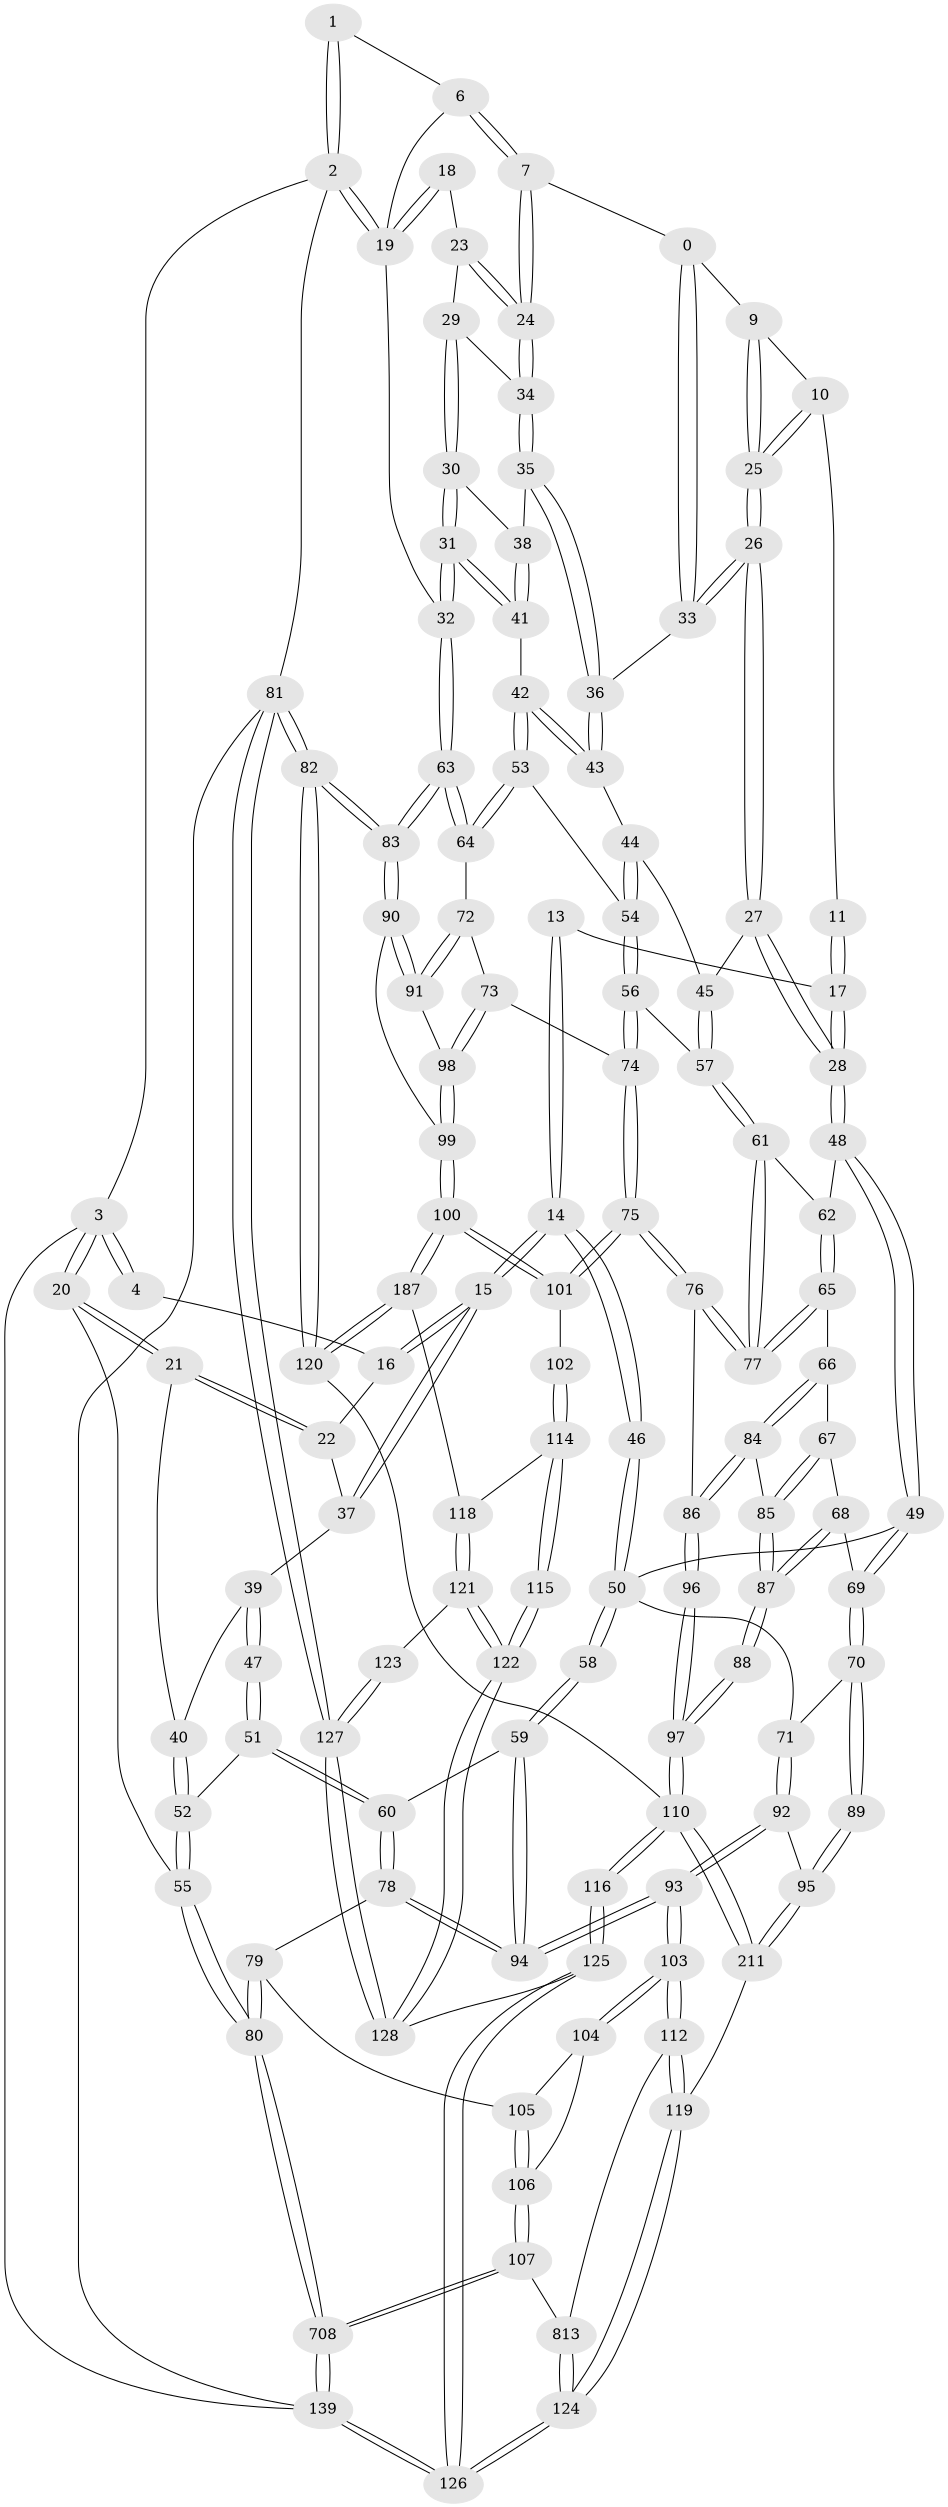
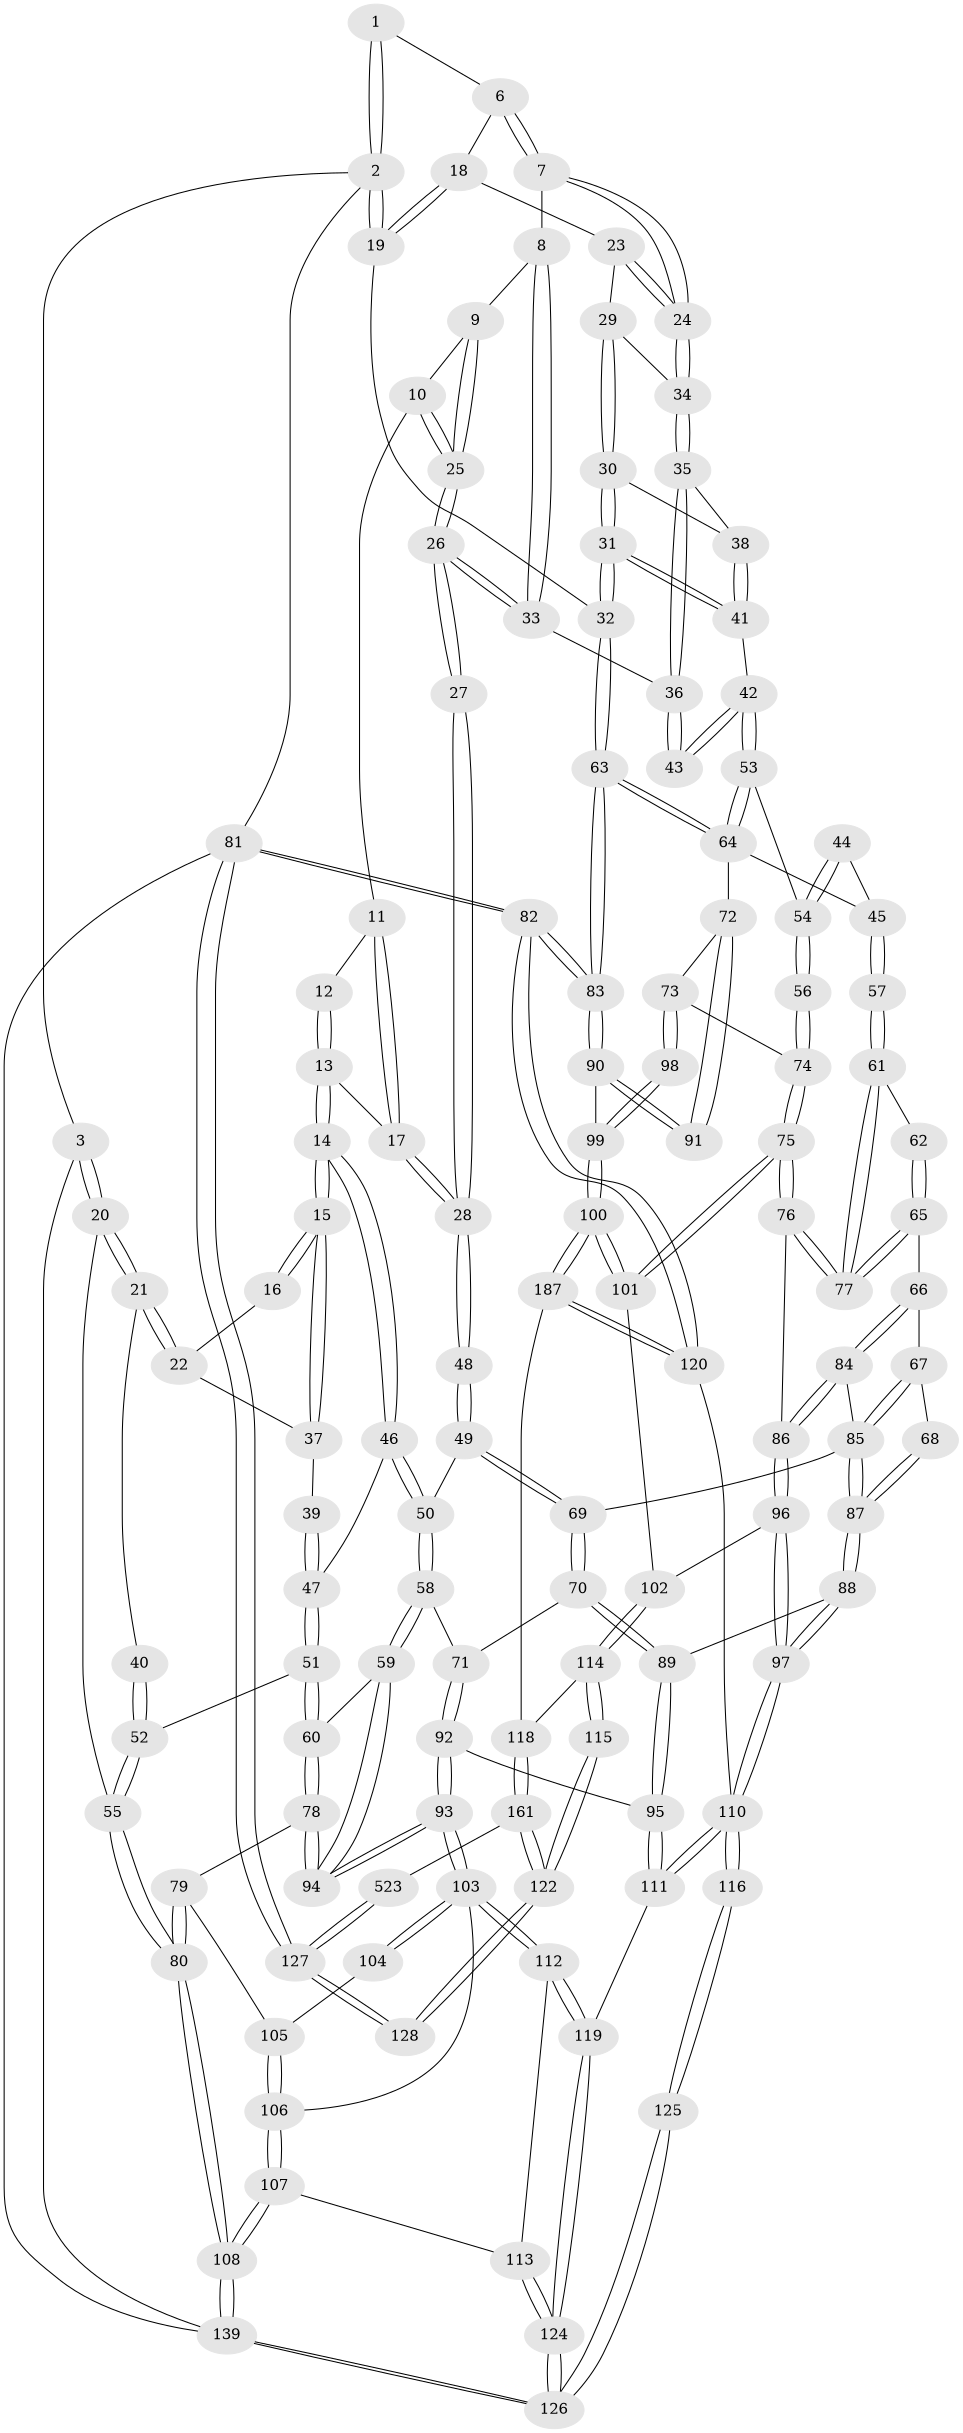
edge "6" -- "19": now "6" -- "18"
node "0": label "0" -> "8"
edge "43" -- "44": removed
edge "27" -- "45": now "64" -- "45"
node "12": added
edge "91" -- "98": removed
edge "56" -- "57": removed
edge "48" -- "62": removed
node "4": removed
edge "46" -- "47": added
edge "68" -- "69": now "85" -- "69"
edge "96" -- "102": added
node "121": label "121" -> "161"
edge "50" -- "71": now "58" -- "71"
edge "88" -- "89": added
edge "39" -- "40": removed
node "123": label "123" -> "523"
node "211": label "211" -> "111"
edge "125" -- "128": removed
edge "104" -- "106": now "103" -- "106"
node "708": label "708" -> "108"
node "813": label "813" -> "113"
